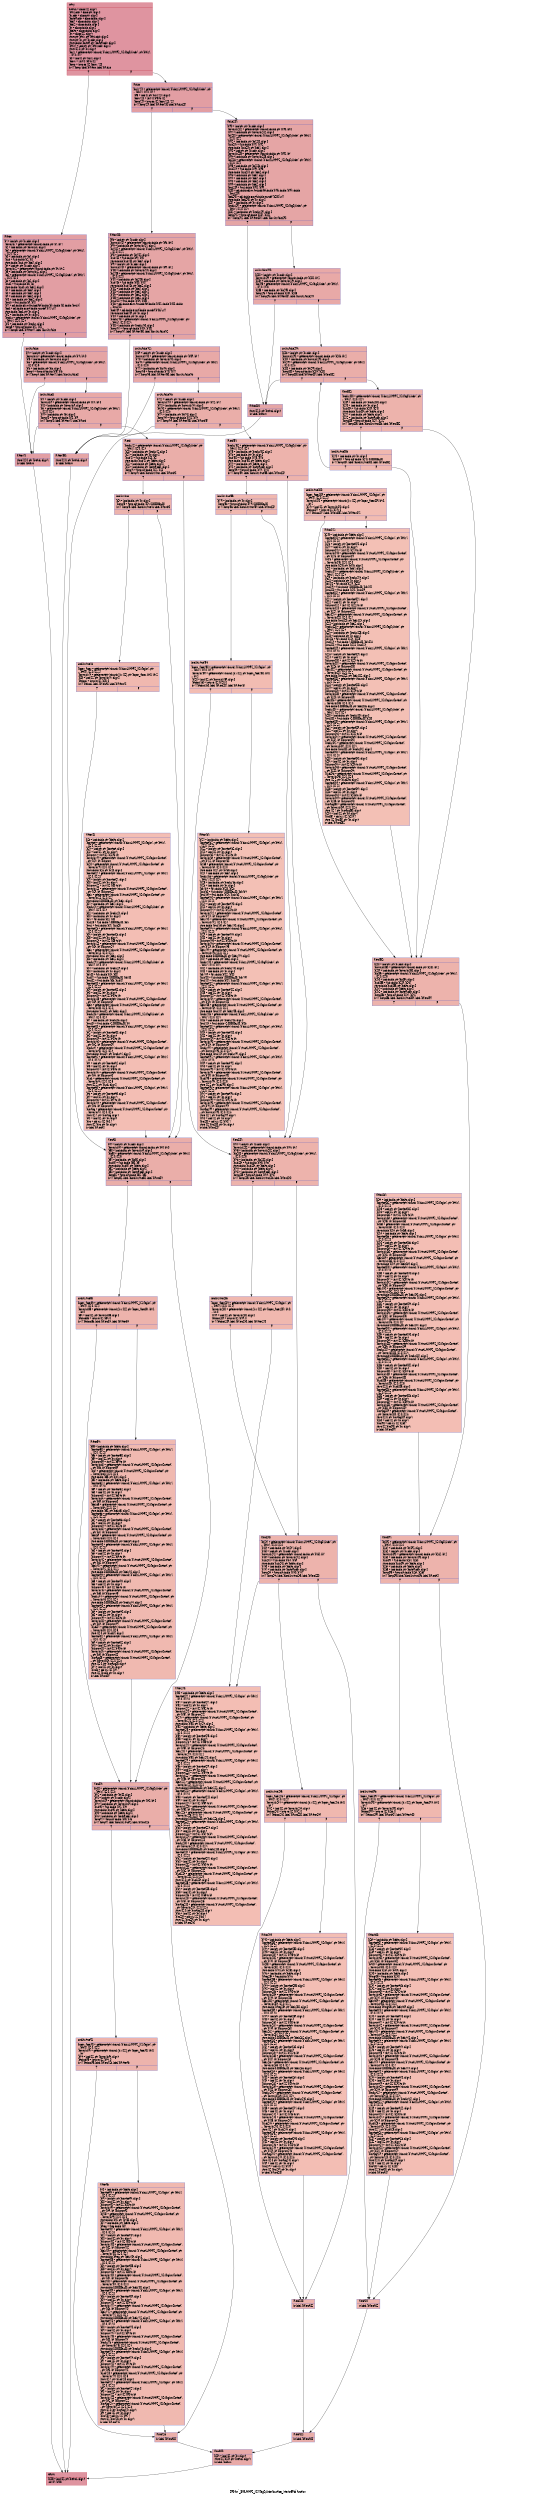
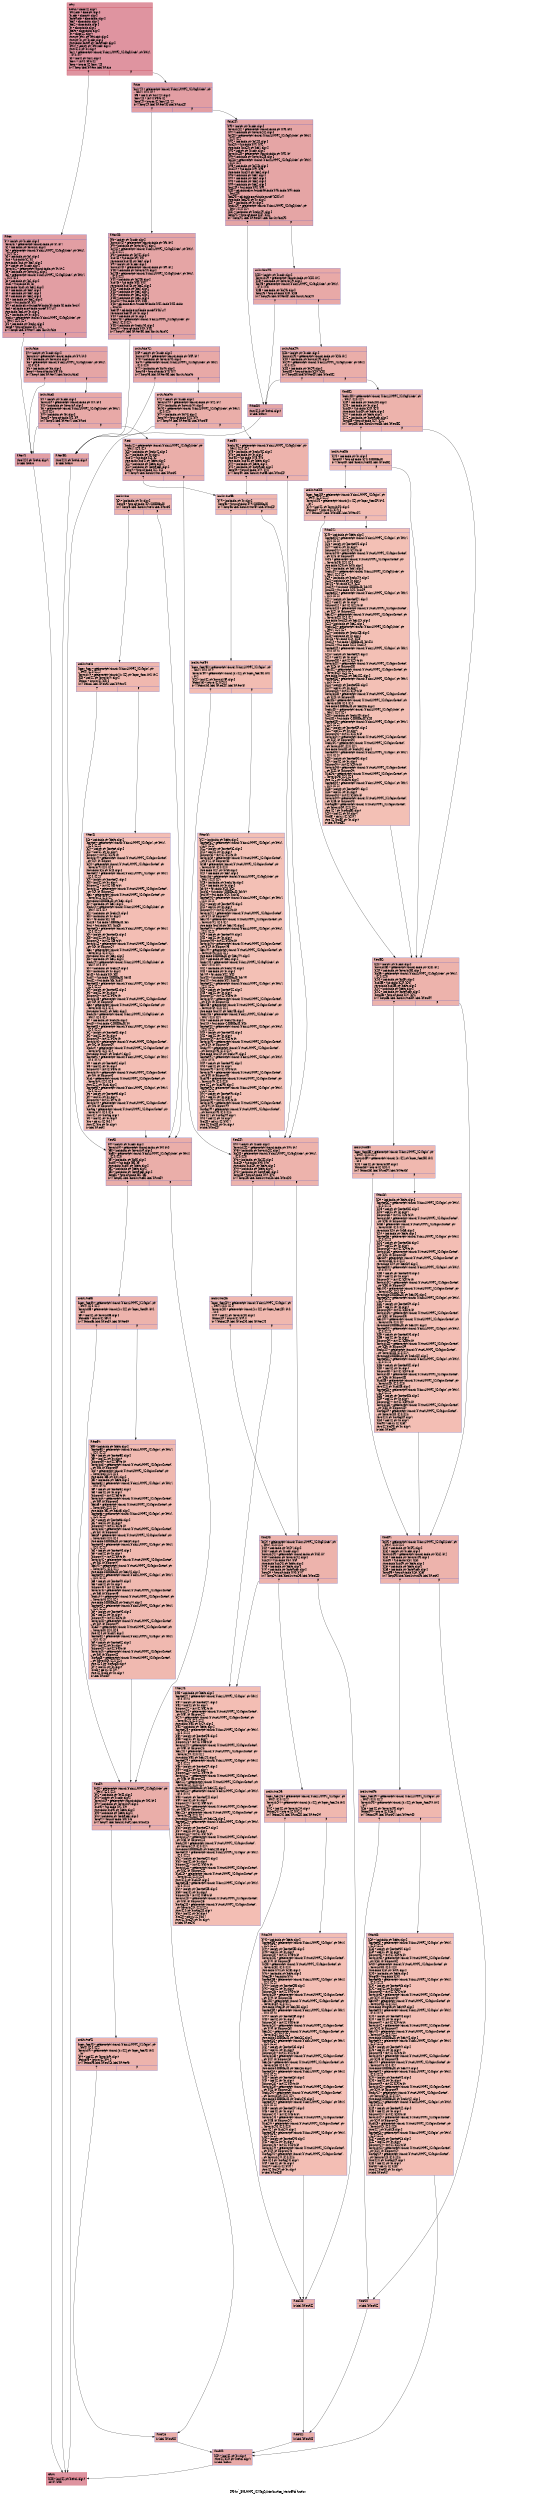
node "lor.lhs.false293:": text "%205 = load double, ptr %lo295, align 8" -> "%205 = load double, ptr %lo296, align 8"
edge "land.lhs.true306:" -> "lor.lhs.false297:": now "land.lhs.true306:" -> "land.lhs.true308:"
edge "if.end:" -> "land.lhs.true:": now "if.end:" -> "land.lhs.true155:"
edge "land.lhs.true16:" -> "if.then18:": added
node "land.lhs.true357:": added
edge "if.then400:" -> "if.end431:": now "if.then400:" -> "if.end433:"
node "if.then96:": removed
